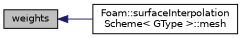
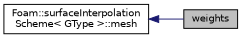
edge "Foam::surfaceInterpolation Scheme< GType >::mesh" -> "weights": reversed
